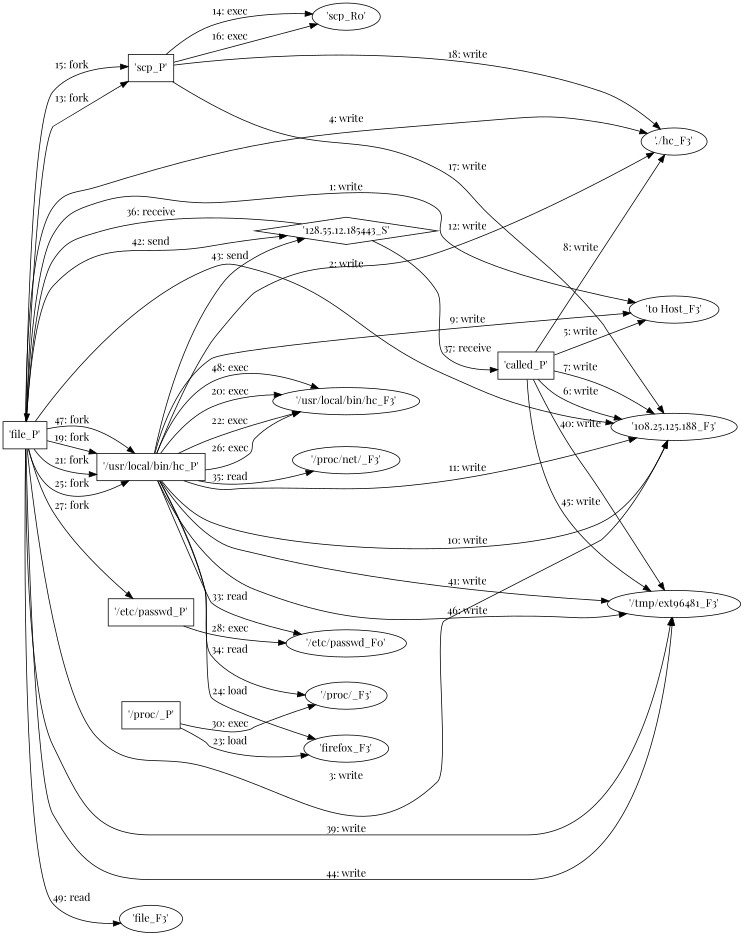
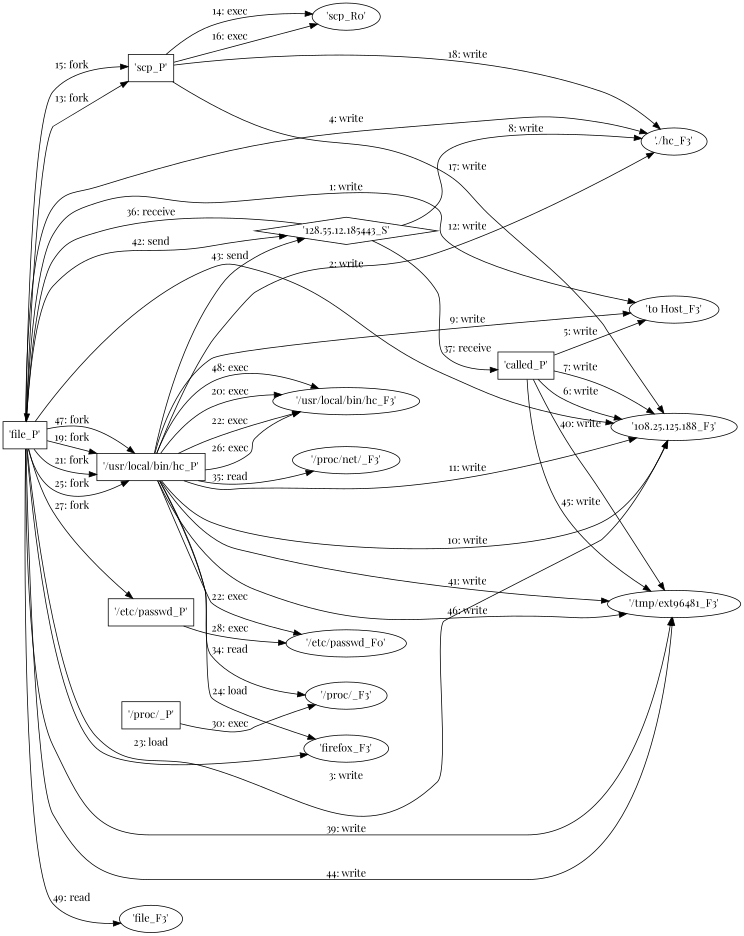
edge "'called_P'" -> "'./hc_F3'": now "'128.55.12.185443_S'" -> "'./hc_F3'"
edge "'/usr/local/bin/hc_P'" -> "'/etc/passwd_F0'": label "33: read" -> "22: exec"
edge "'/proc/_P'" -> "'firefox_F3'": now "'file_P'" -> "'firefox_F3'"
